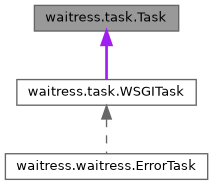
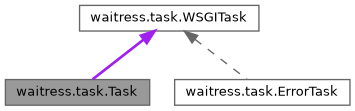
edge "waitress.task.WSGITask" -> "waitress.task.Task": reversed
node "waitress.waitress.ErrorTask": label "waitress.waitress.ErrorTask" -> "waitress.task.ErrorTask"
